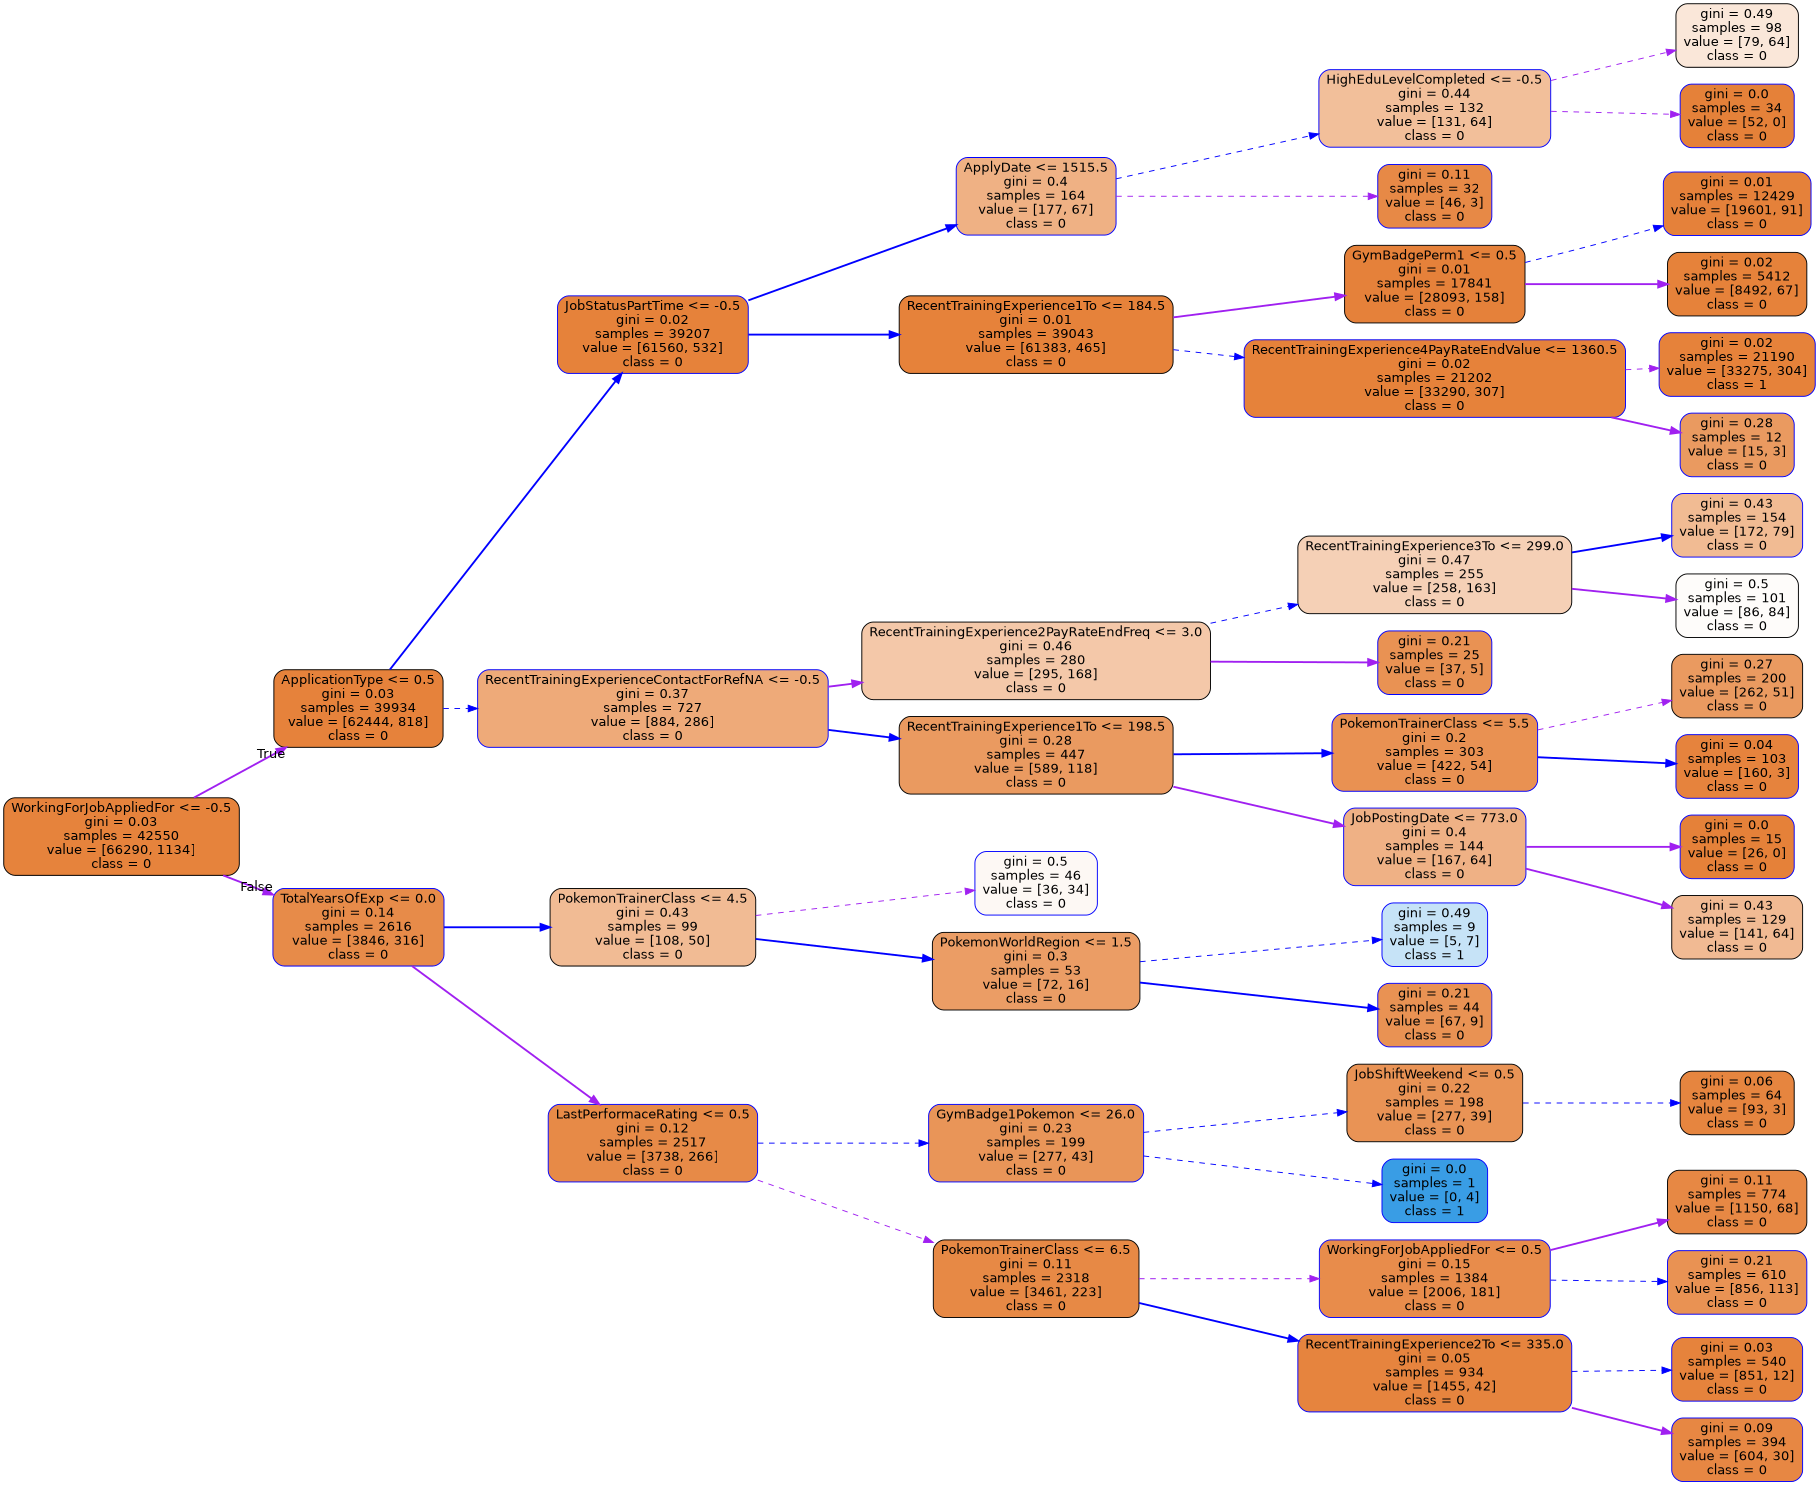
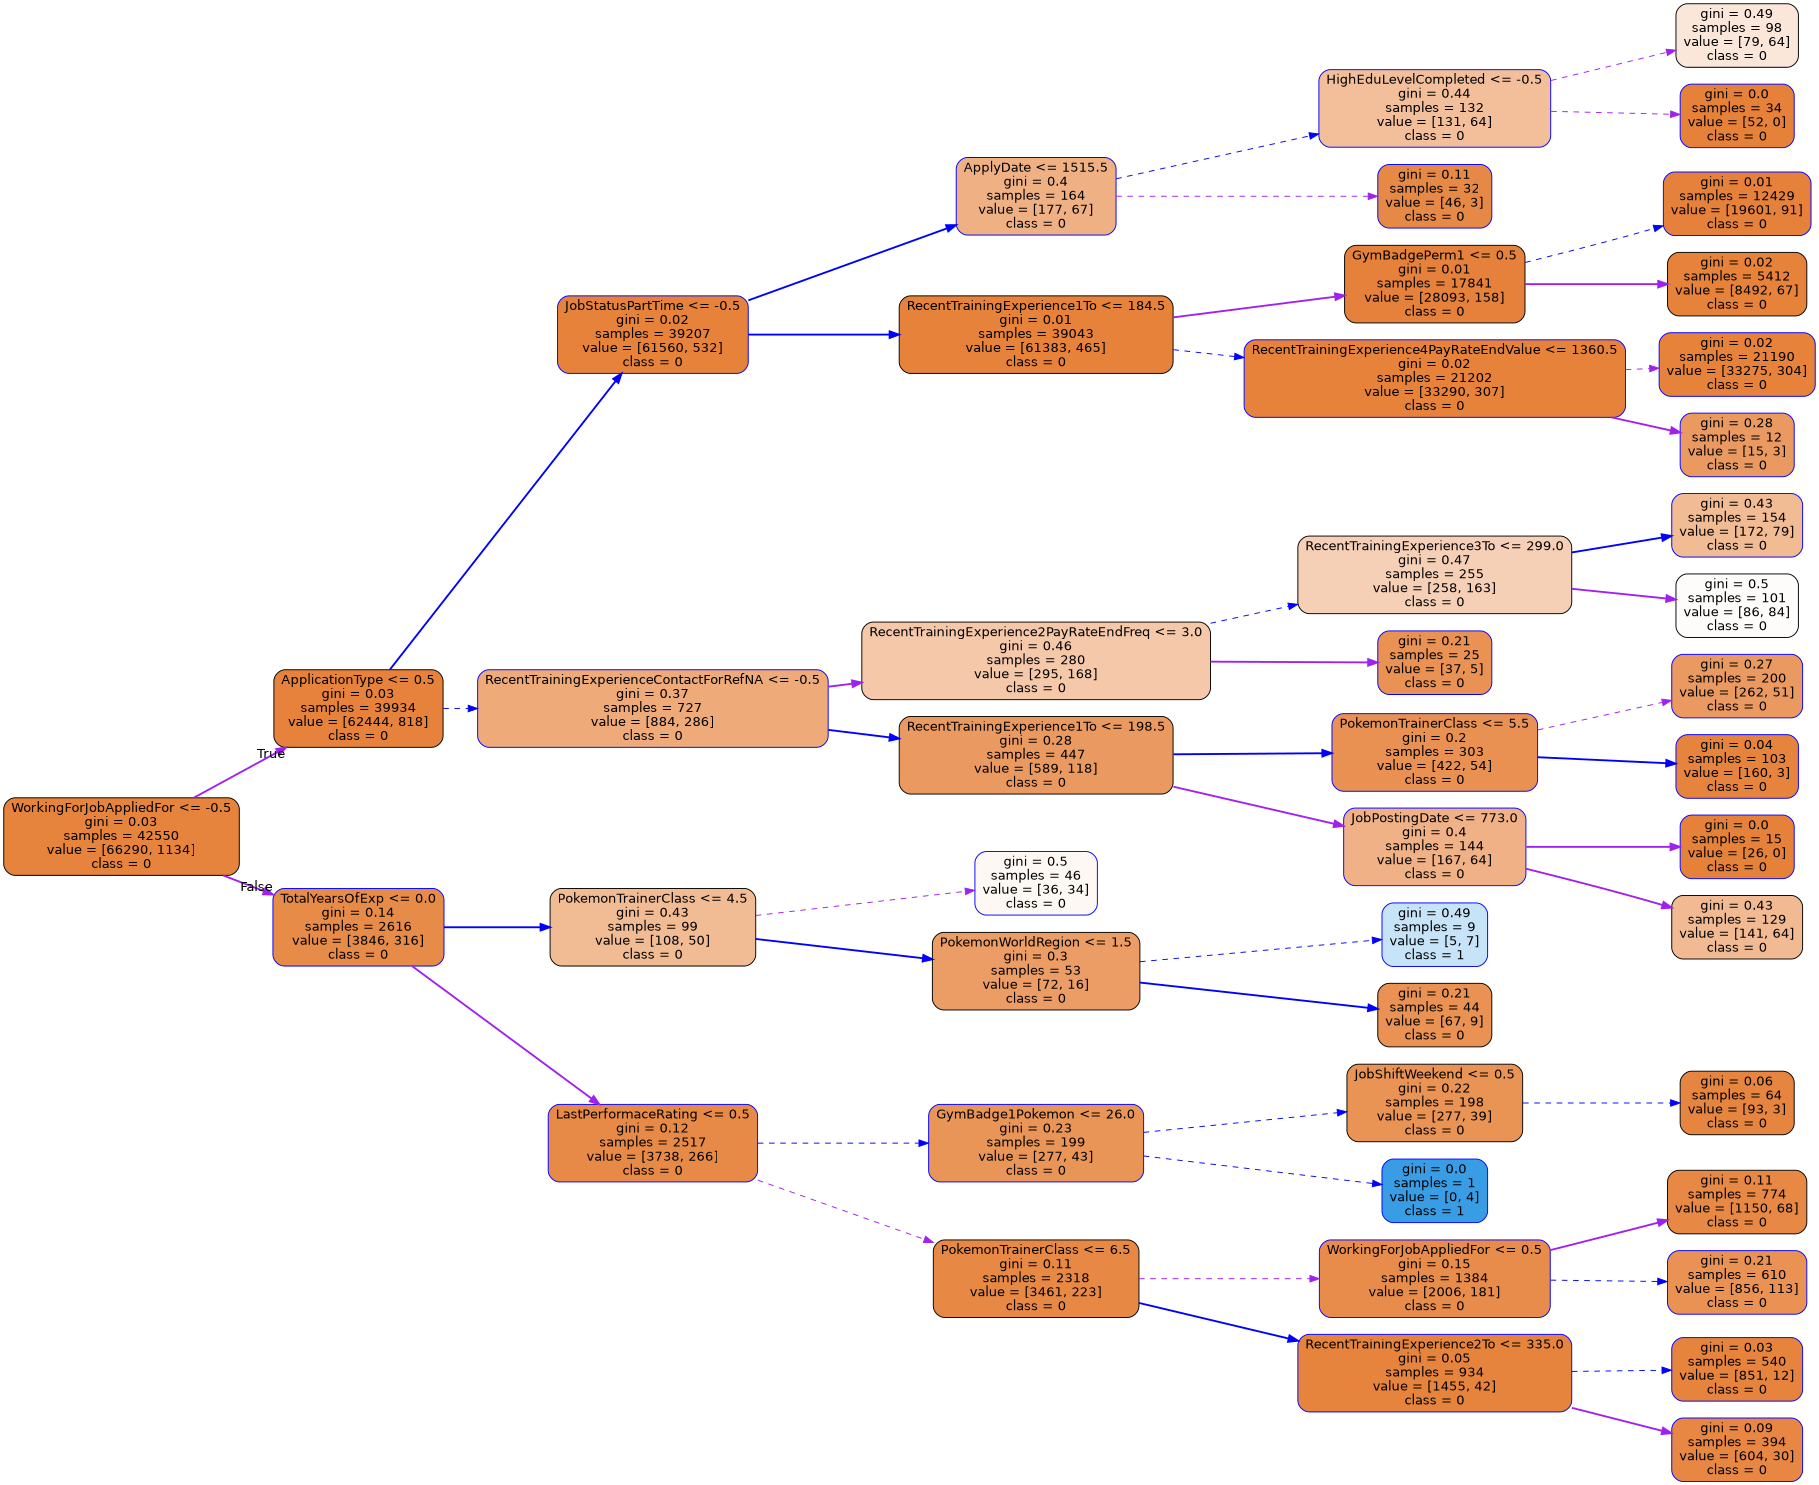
node "gini = 0.02 samples = 21190 value = [33275, 304] class = 1": label "gini = 0.02 samples = 21190 value = [33275, 304] class = 1" -> "gini = 0.02 samples = 21190 value = [33275, 304] class = 0"
node "gini = 0.27 samples = 200 value = [262, 51] class = 0": color black -> blue
node "gini = 0.21 samples = 44 value = [67, 9] class = 0": color blue -> black
